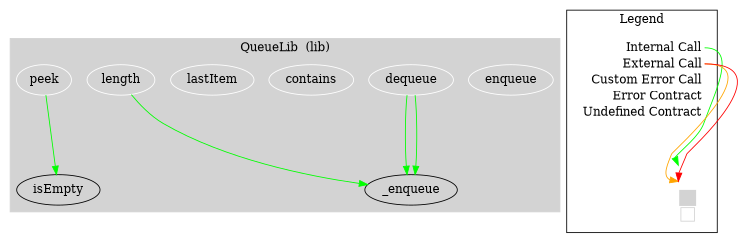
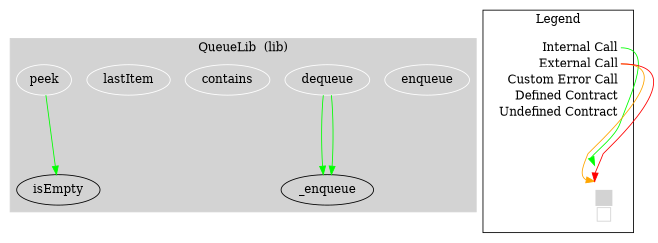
node "length": removed
node "Internal Call": text "Error Contract" -> "Defined Contract"
